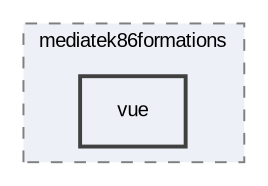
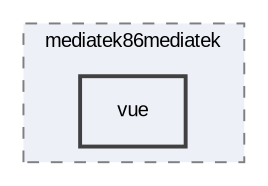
cluster "mediatek86formations": label "mediatek86formations" -> "mediatek86mediatek"
